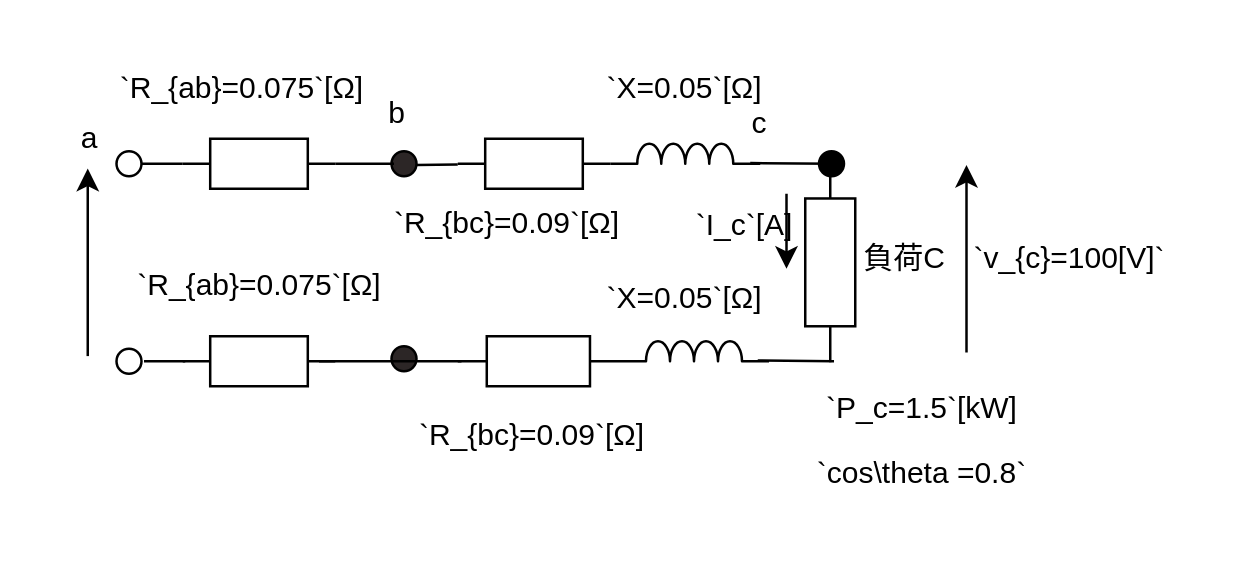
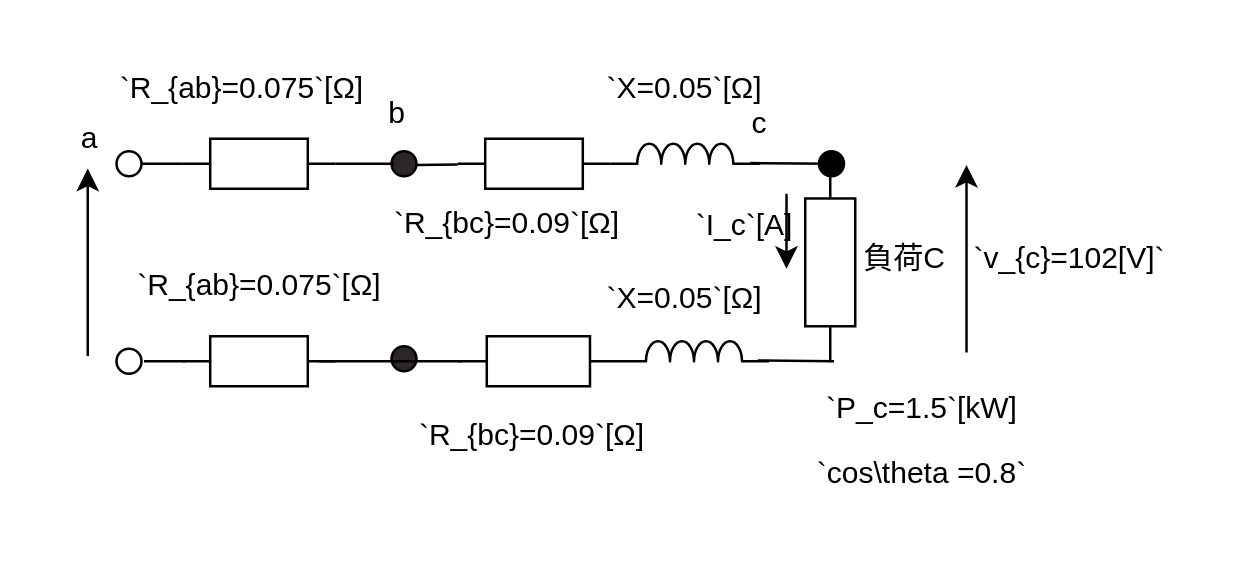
node "`v_{c}=100[V]`": label "`v_{c}=100[V]`" -> "`v_{c}=102[V]`"
